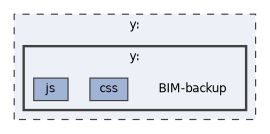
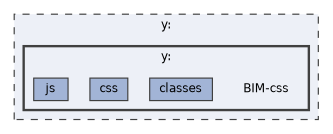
node "classes": added
node "BIM-backup": label "BIM-backup" -> "BIM-css"
